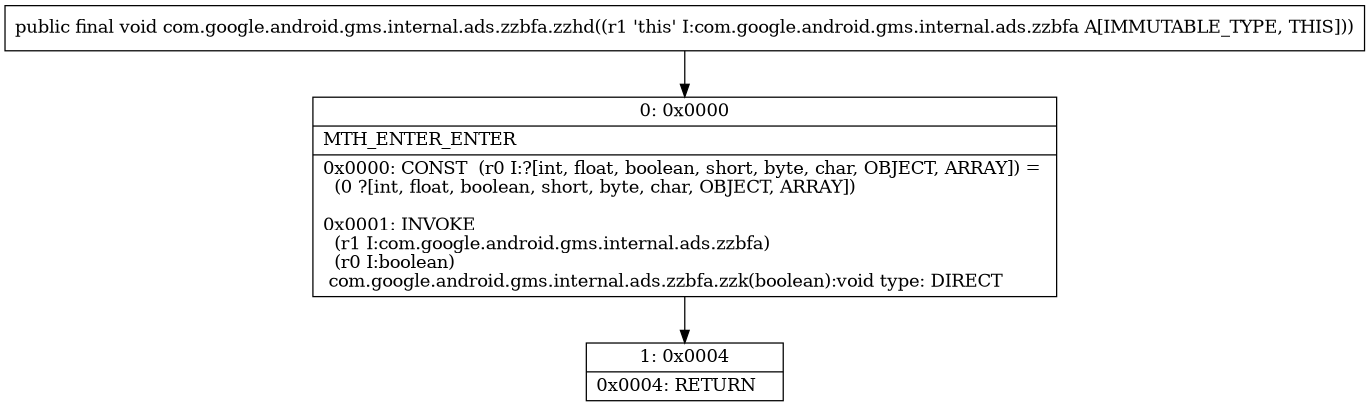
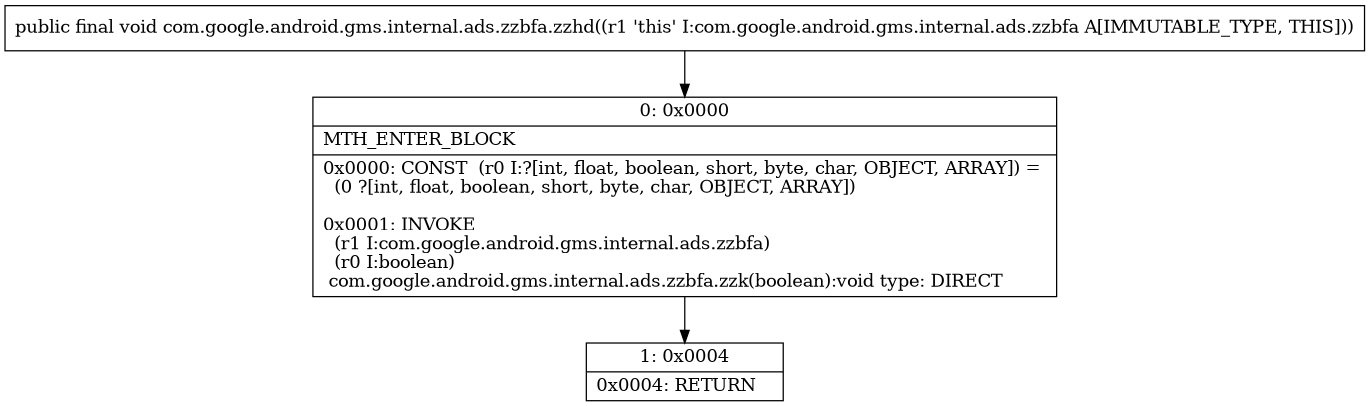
node "0: 0x0000": text "MTH_ENTER_ENTER" -> "MTH_ENTER_BLOCK"
